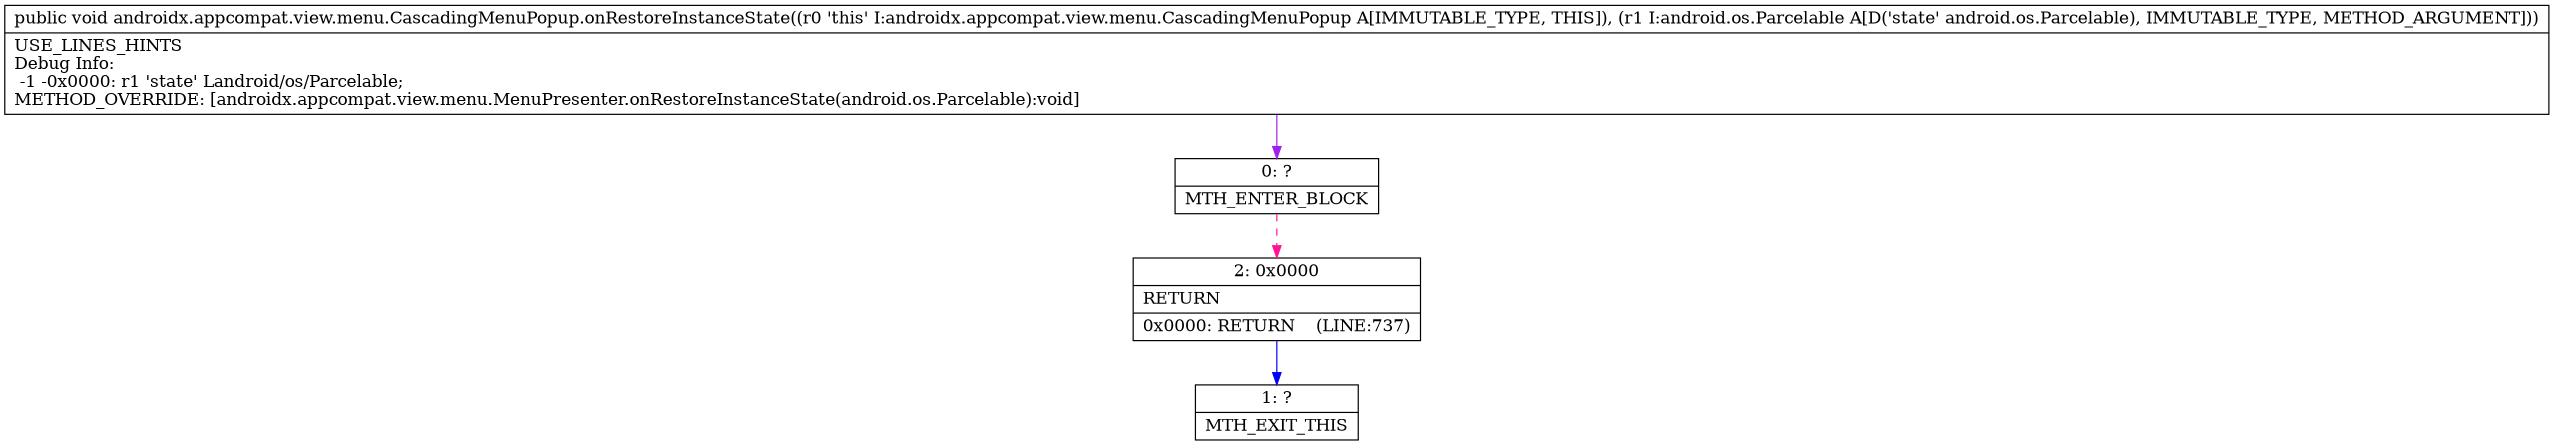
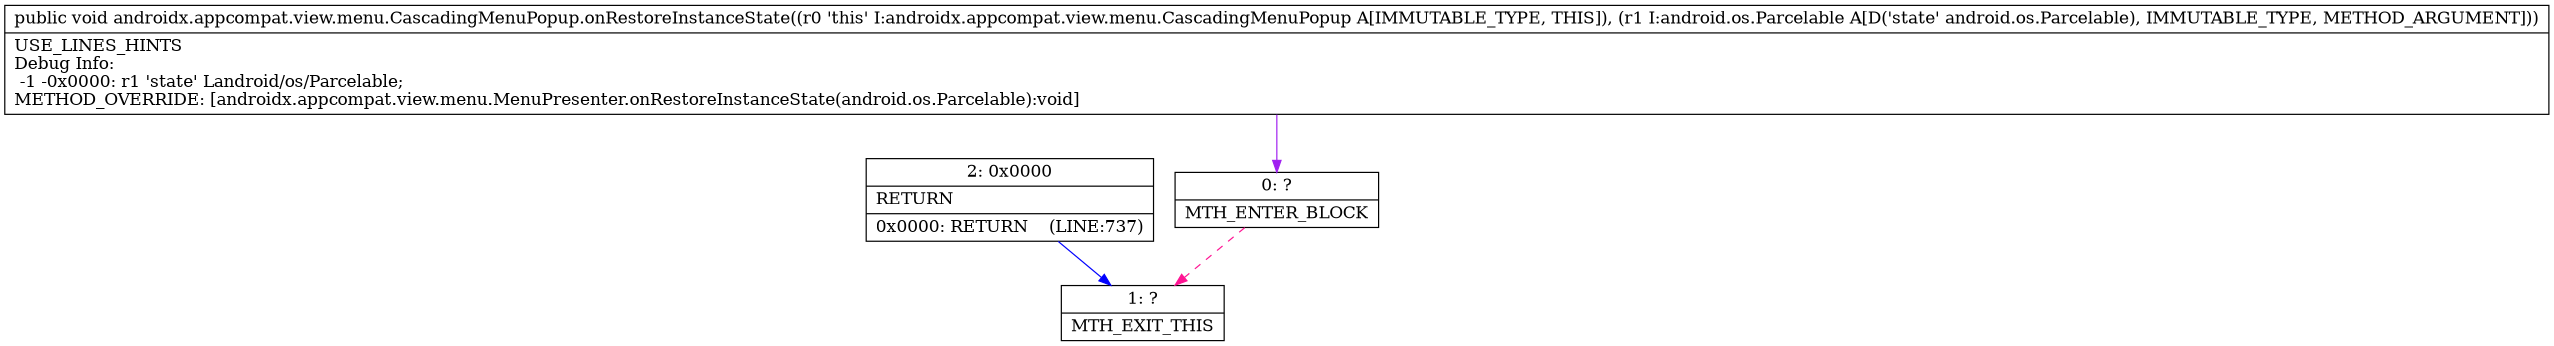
edge "0: ?" -> "2: 0x0000": now "0: ?" -> "1: ?"
